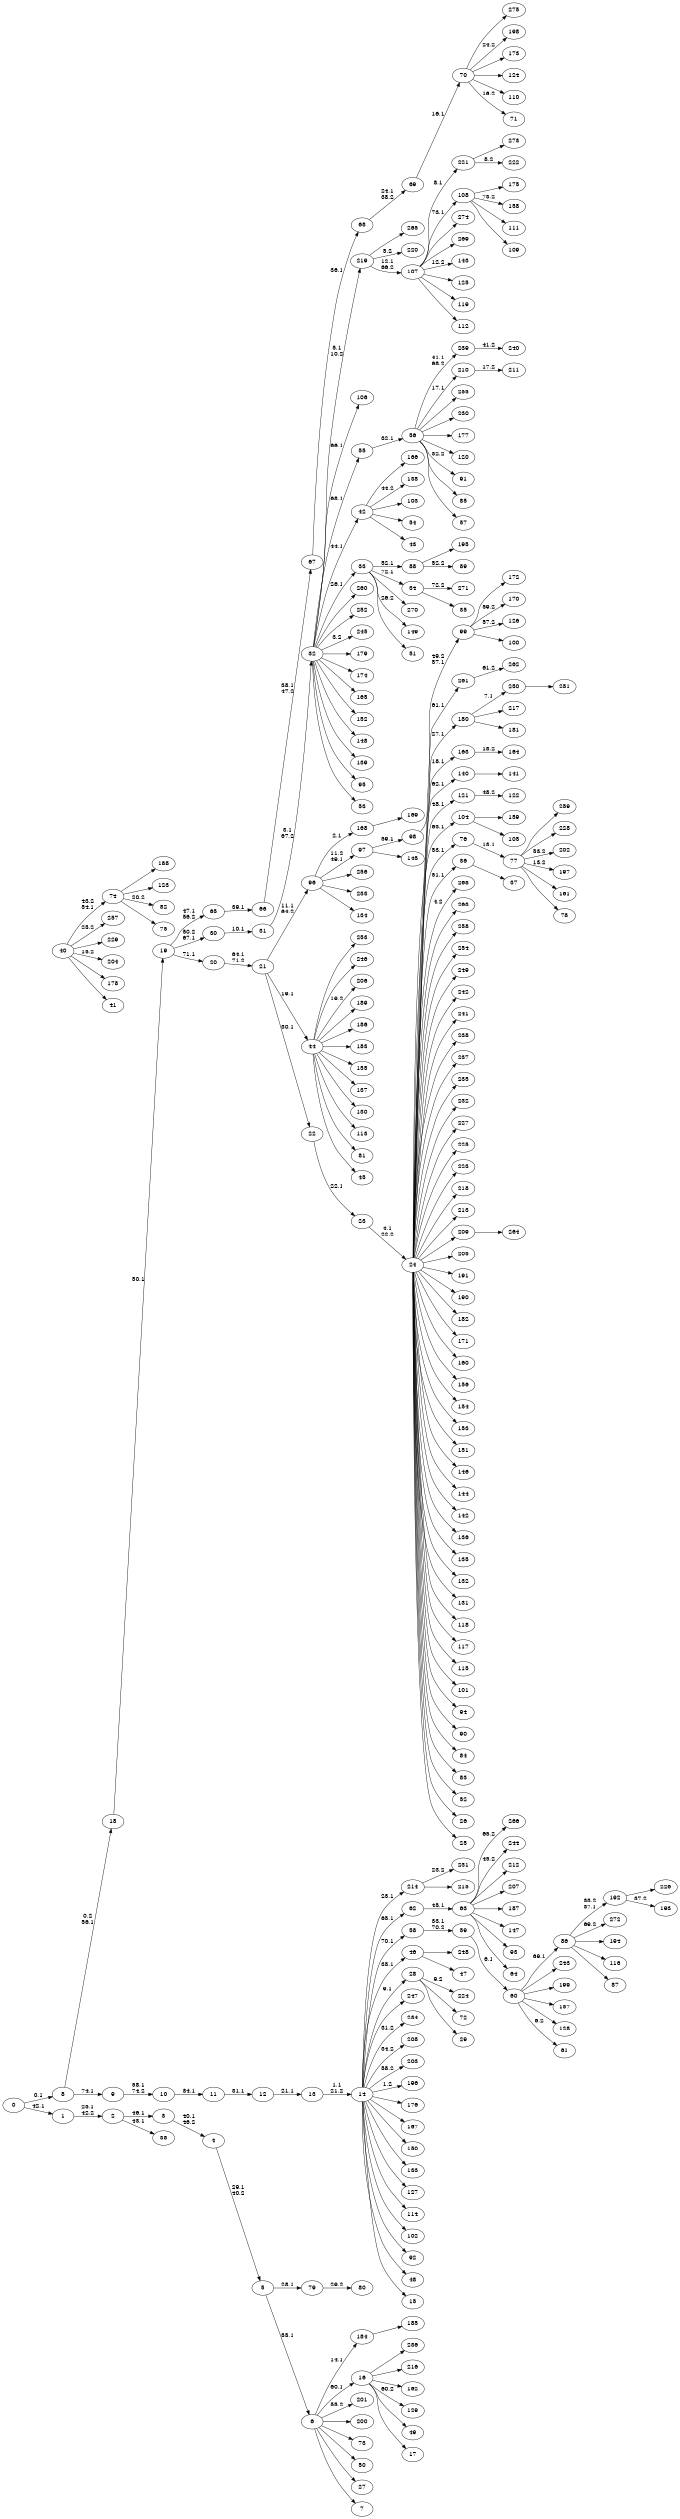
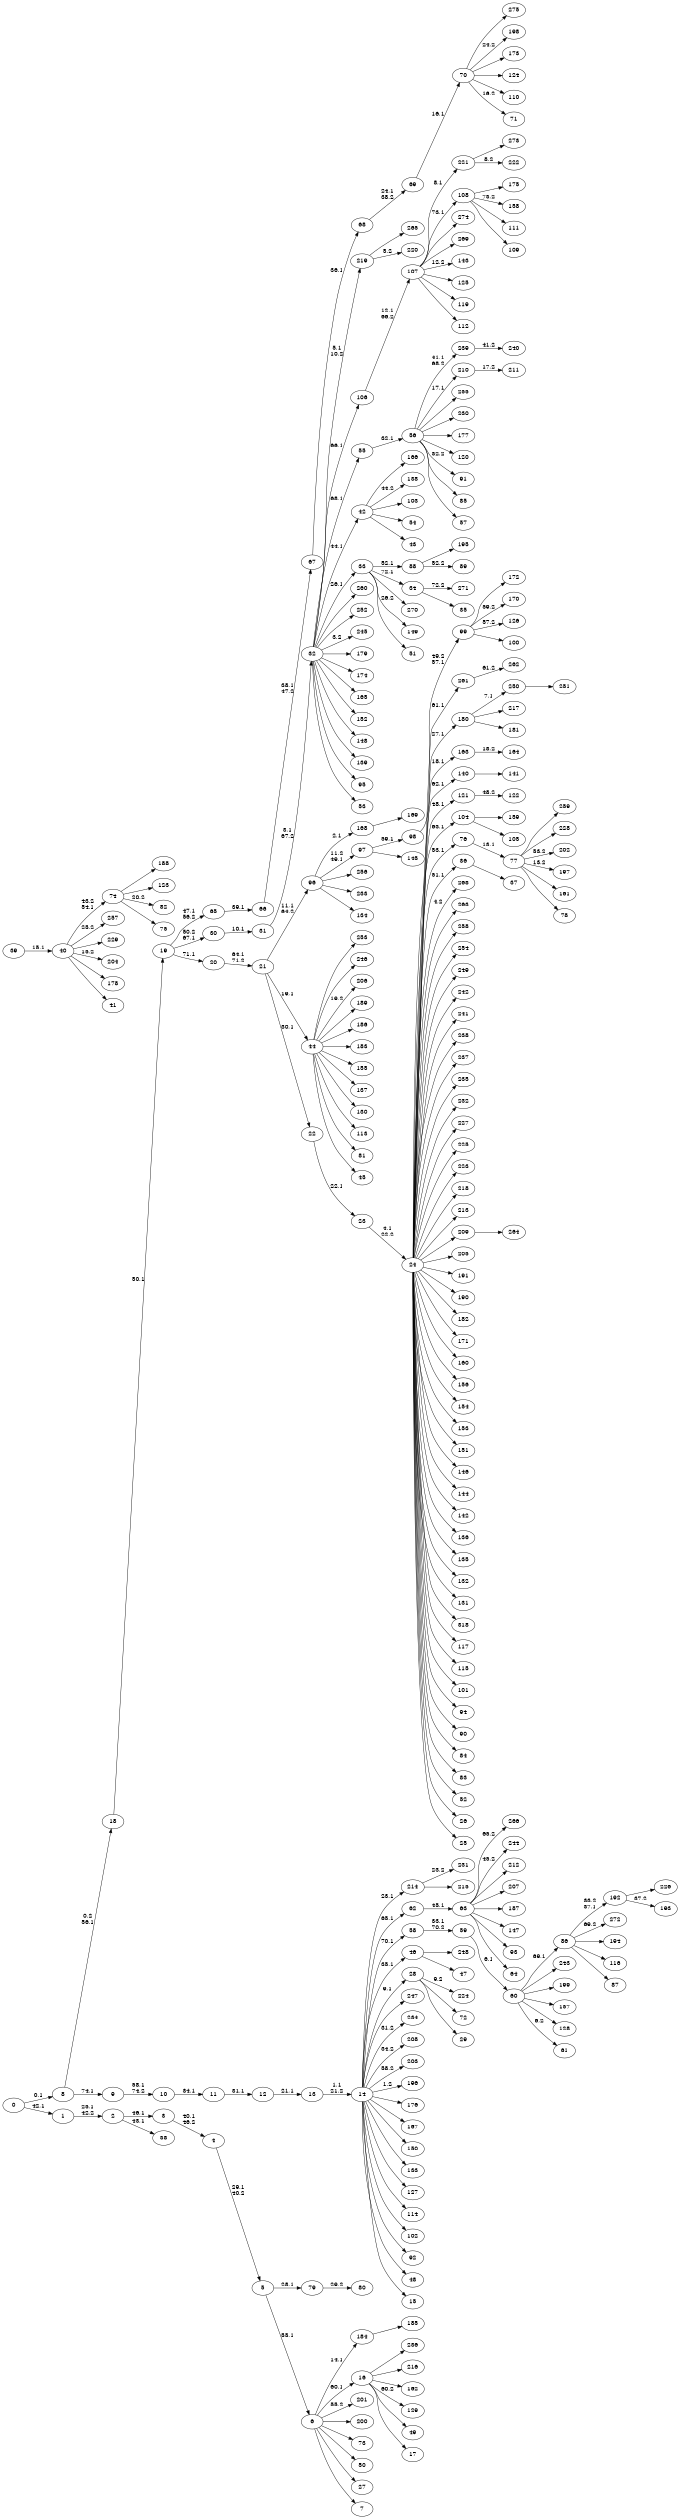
edge "219" -> "107": now "106" -> "107"
node "39": added
node "118": label "118" -> "318"
